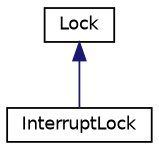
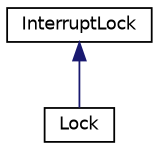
edge "InterruptLock" -> "Lock": reversed
